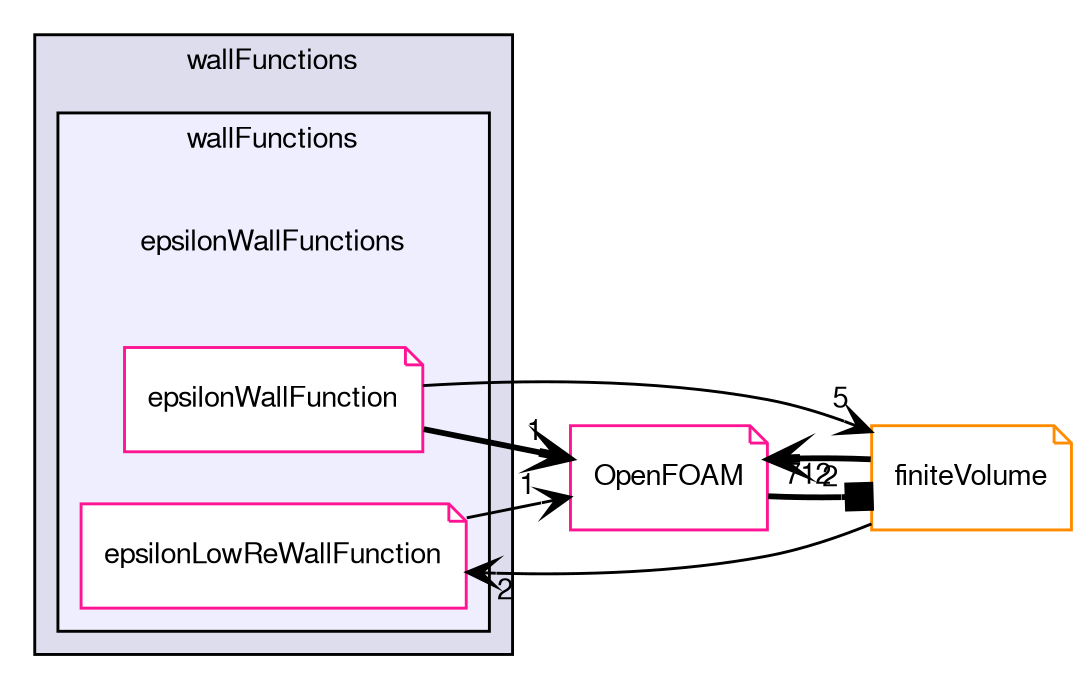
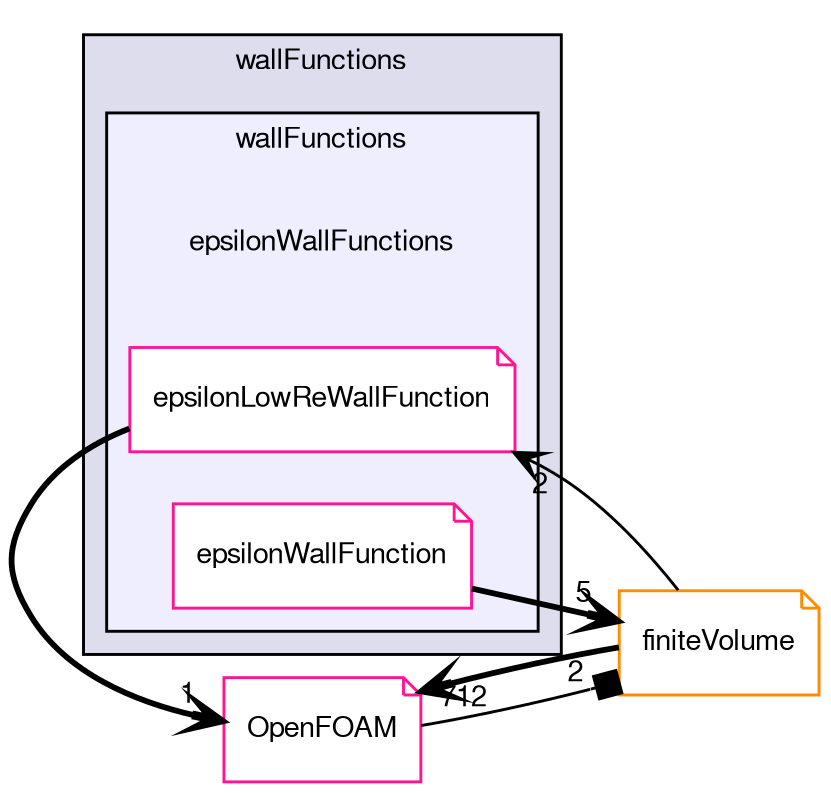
edge "epsilonWallFunction" -> "finiteVolume": style solid -> bold
edge "epsilonWallFunction" -> "OpenFOAM": removed
edge "OpenFOAM" -> "finiteVolume": style bold -> solid
edge "epsilonLowReWallFunction" -> "OpenFOAM": style solid -> bold
